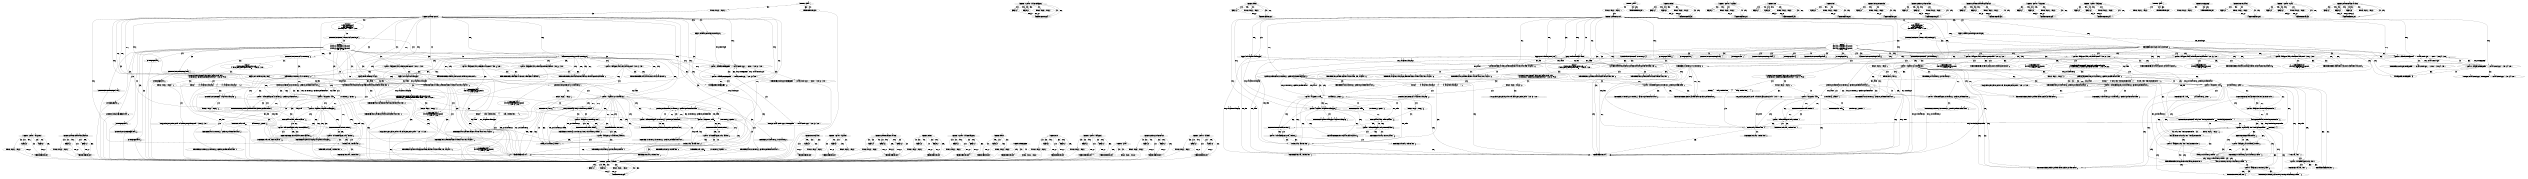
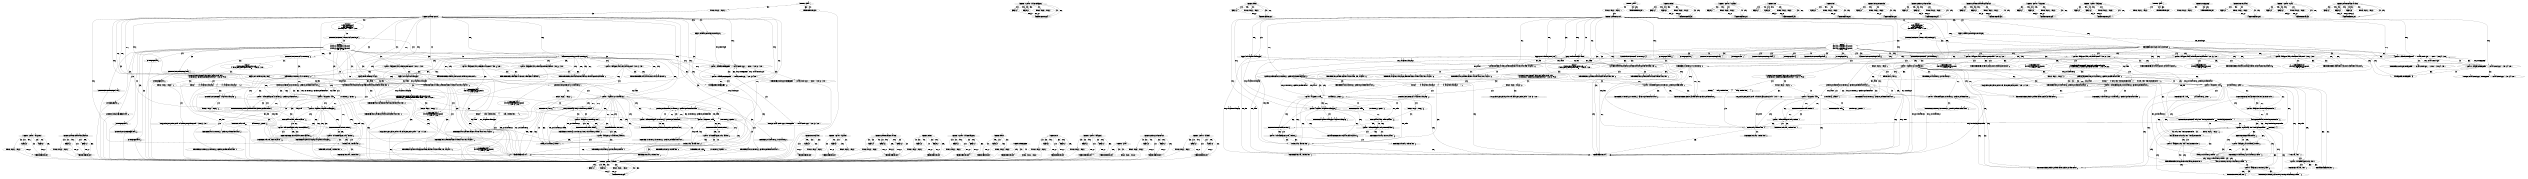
edge "(itemSequenceNumber,node->item().itemSequenceNumber())" -> "(<operator>.fieldAccess,node->item().itemSequenceNumber)": added, label "AST:"
